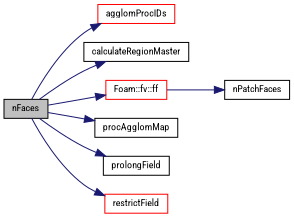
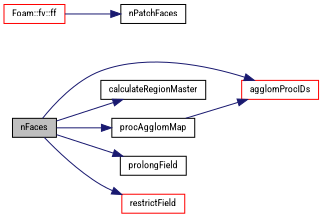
edge "nFaces" -> "Foam::fv::ff": removed
edge "procAgglomMap" -> "agglomProcIDs": added
